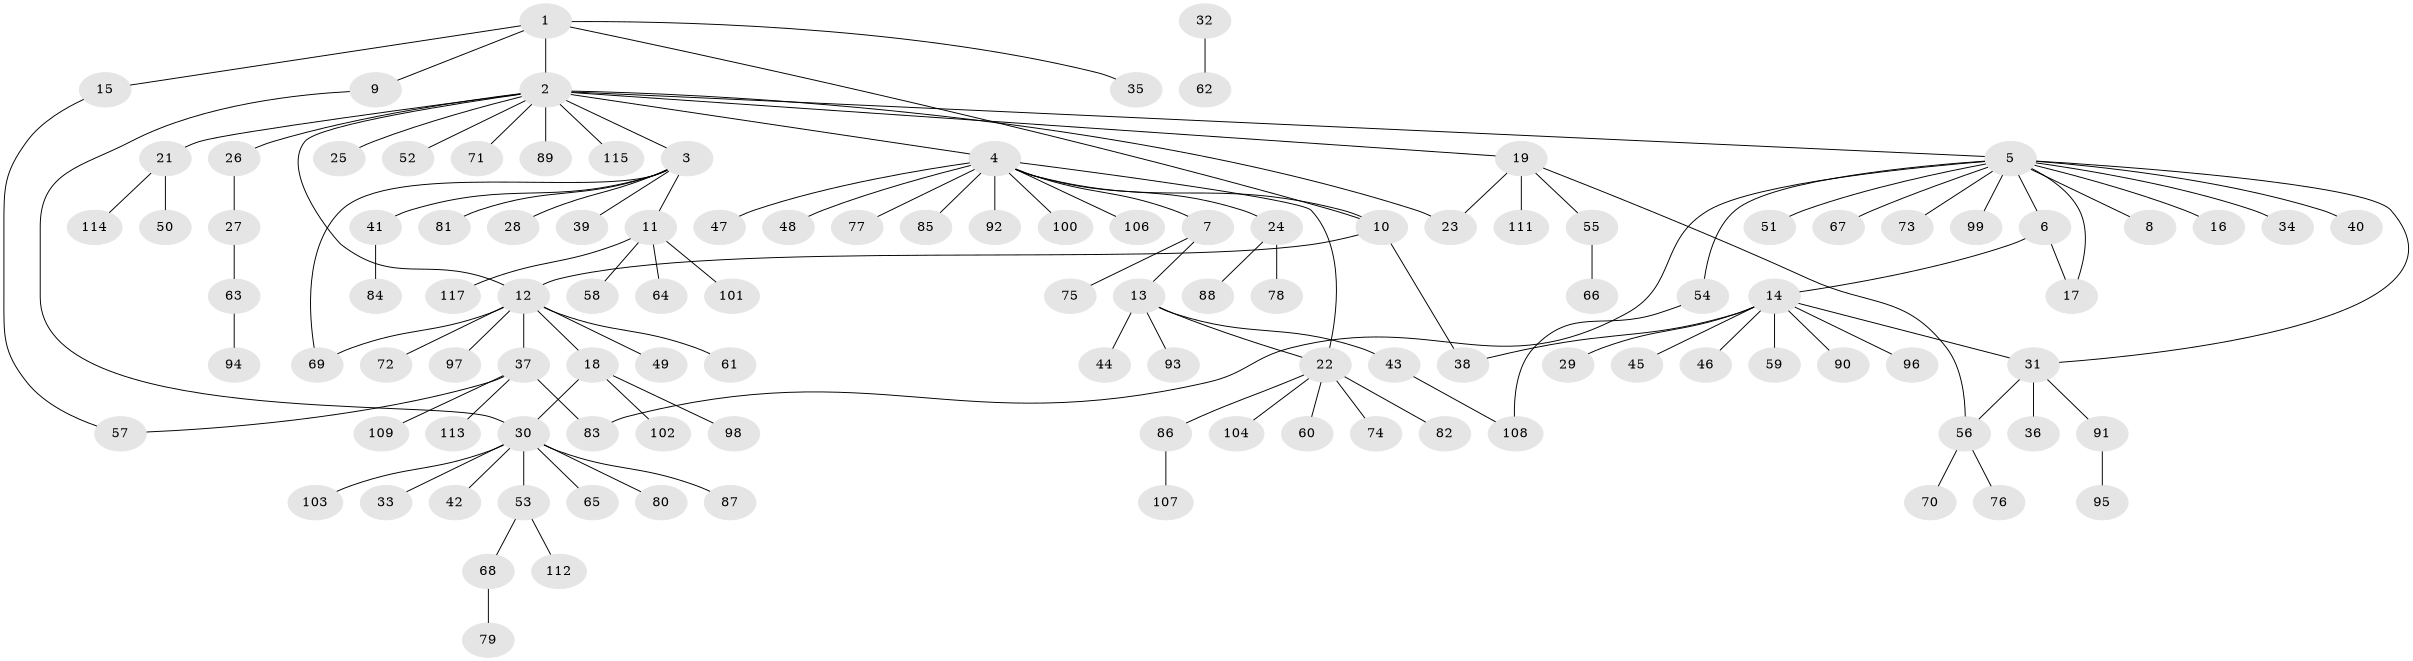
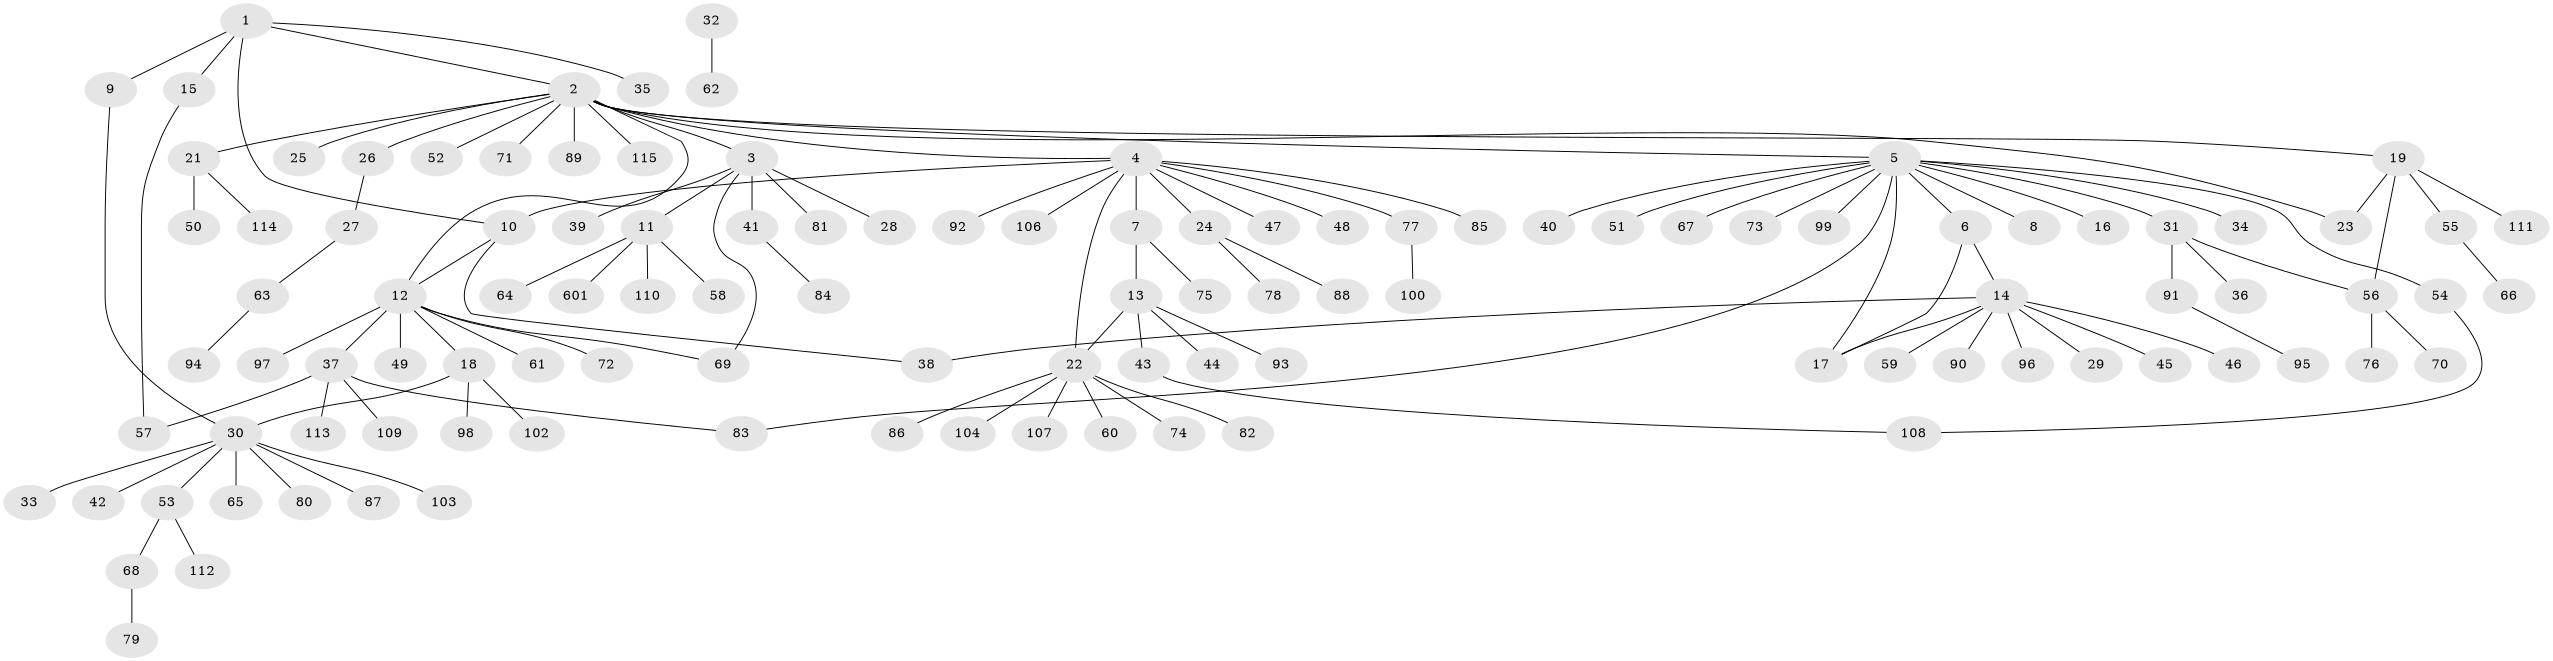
edge "4" -- "100": now "77" -- "100"
node "117": label "117" -> "110"
node "101": label "101" -> "601"
edge "14" -- "31": now "14" -- "17"
edge "86" -- "107": now "22" -- "107"
